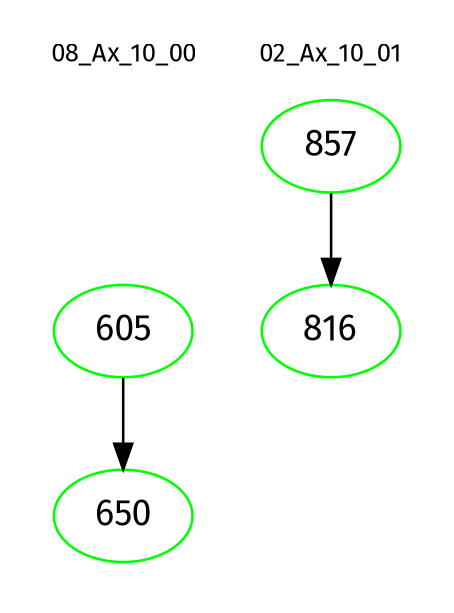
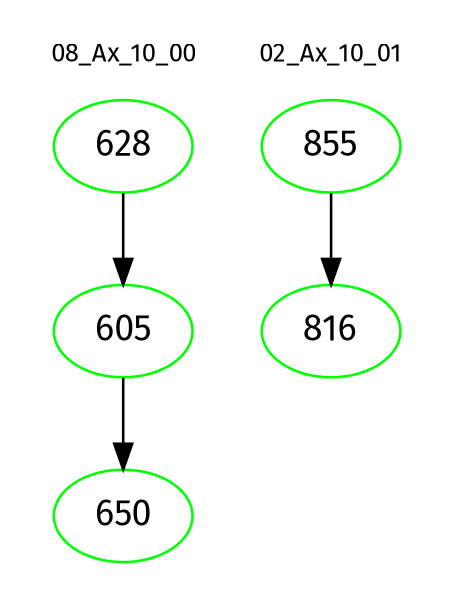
node "628": added
node "857": label "857" -> "855"
